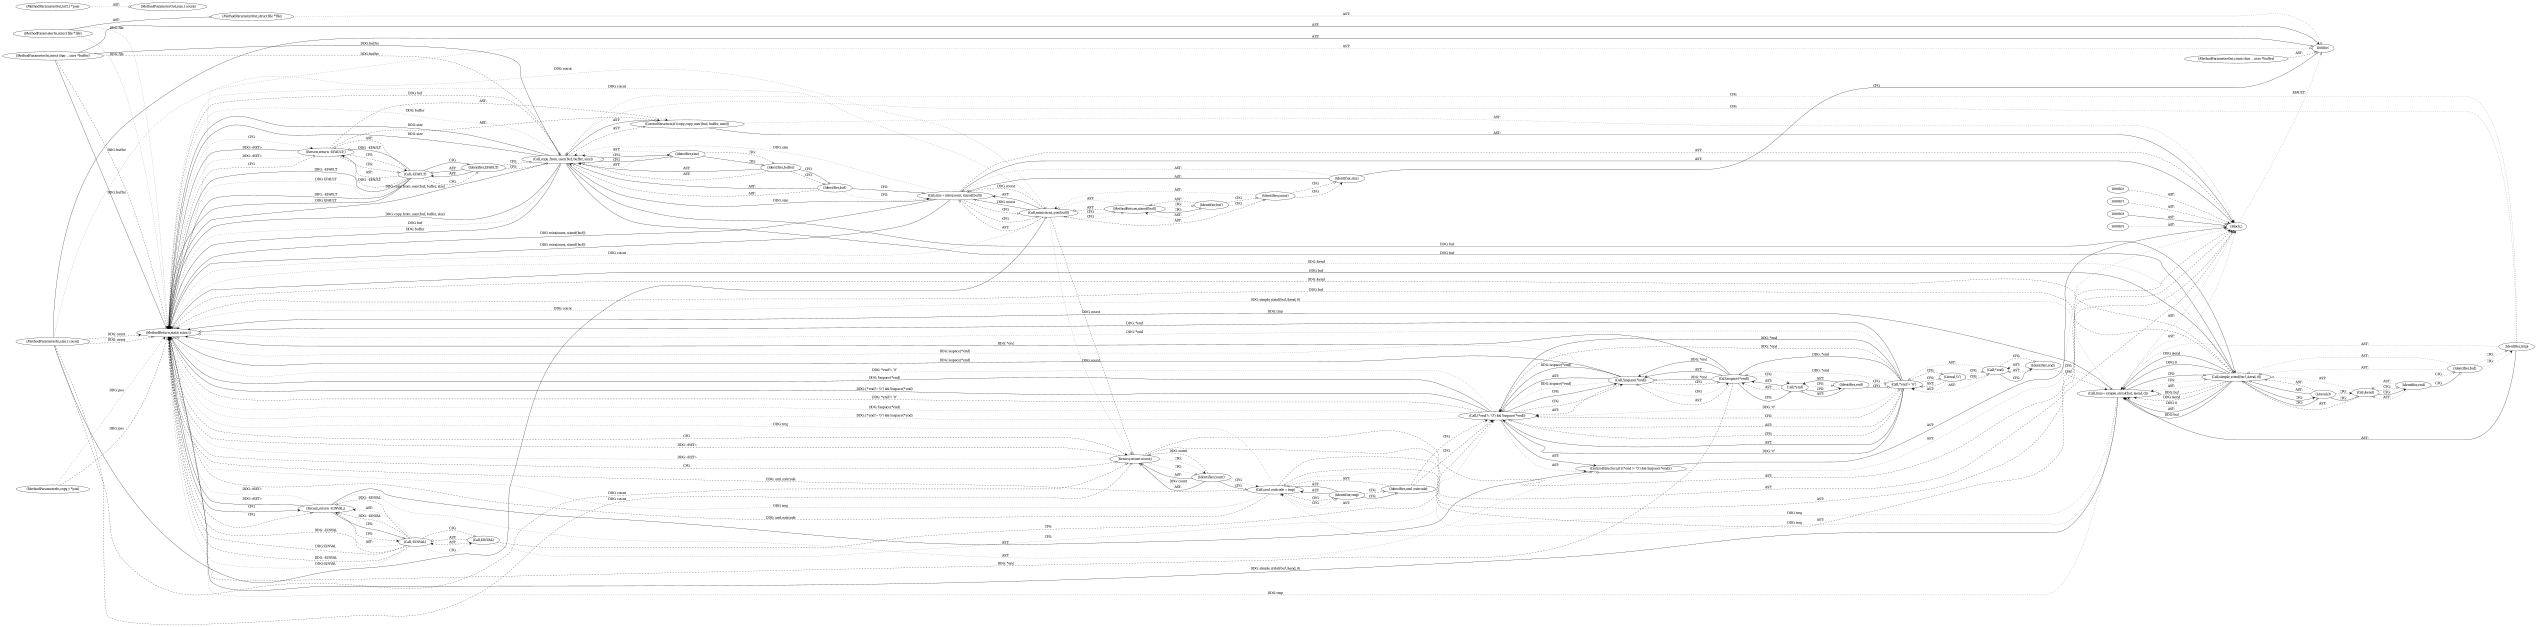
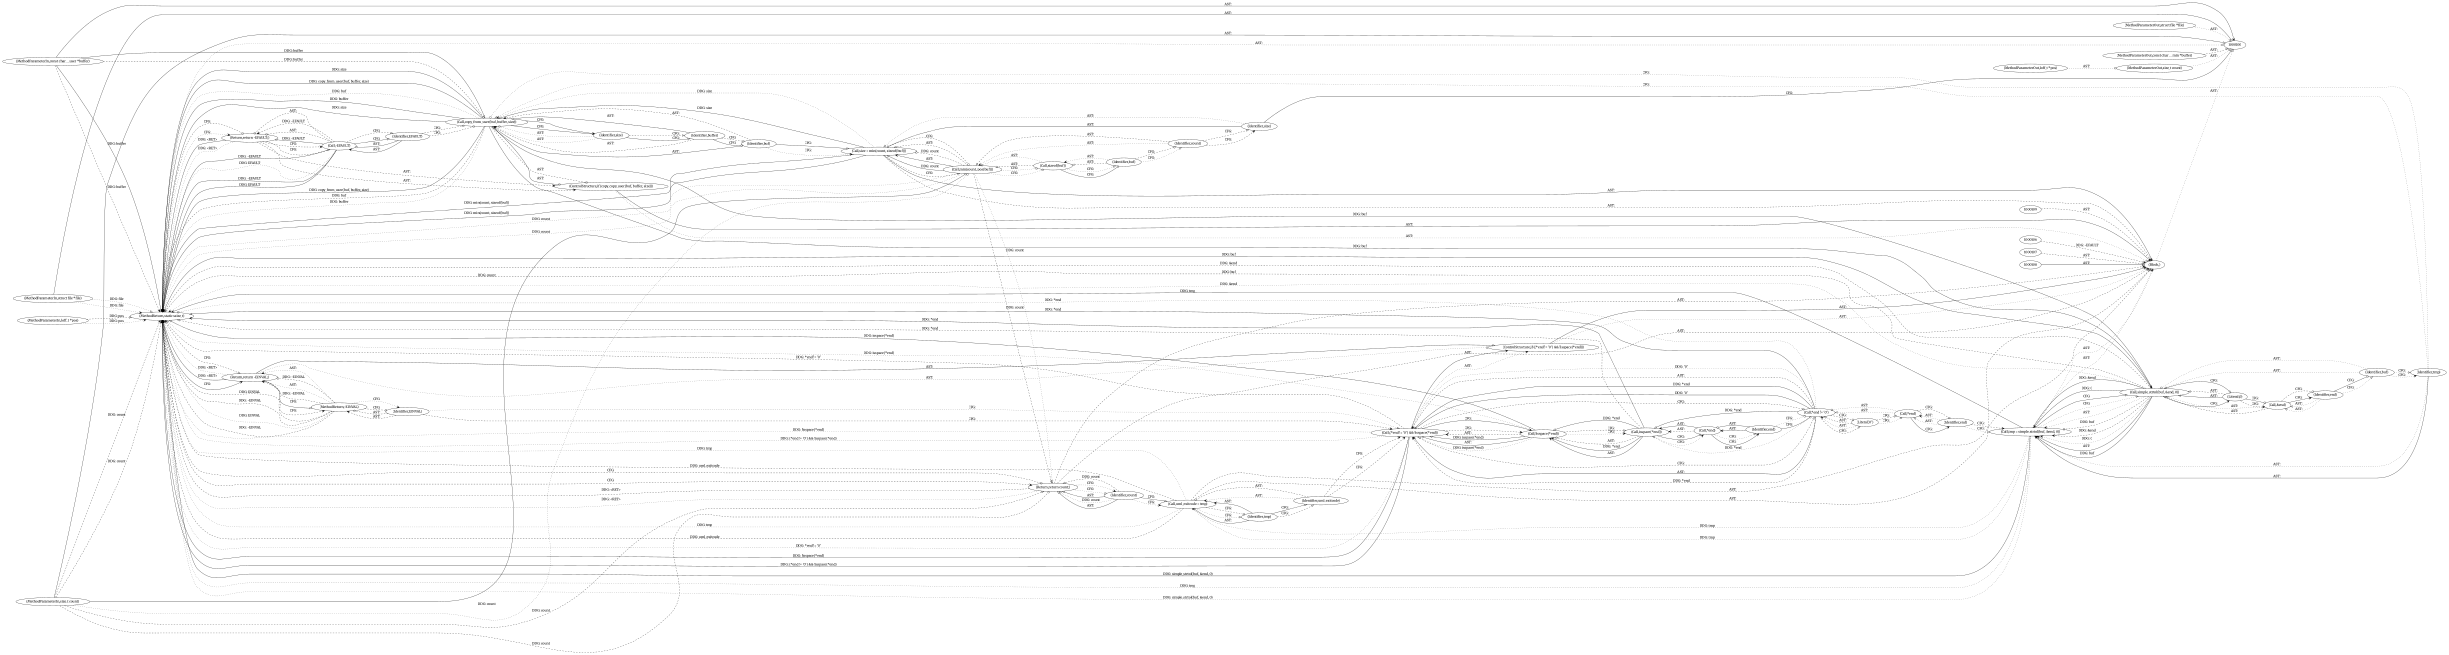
edge "(MethodParameterIn,struct file *file)" -> "(MethodParameterOut,struct file *file)": now "(MethodParameterIn,struct file *file)" -> "1000100"
node "(MethodParameterOut,const char __user *buffer)": label "(MethodParameterOut,const char __user *buffer)" -> "(MethodParameterOut,const char __min *buffer)"
edge "(MethodParameterOut,size_t count)" -> "1000100": added, label "AST:"
edge "(Block,)" -> "1000100": label "EFAULT: " -> "AST: "
edge "1000106" -> "(Block,)": label "AST: " -> "DDG: -EFAULT"
node "(MethodReturn,sizeof(buf))": label "(MethodReturn,sizeof(buf))" -> "(Call,sizeof(buf))"
edge "1000109" -> "(Block,)": style dotted -> dashed
node "(MethodParameterIn,copy_t *pos)": label "(MethodParameterIn,copy_t *pos)" -> "(MethodParameterIn,loff_t *pos)"
node "(Call,EINVAL)": label "(Call,EINVAL)" -> "(Identifier,EINVAL)"
node "(Call,-EINVAL)": label "(Call,-EINVAL)" -> "(MethodReturn,-EINVAL)"
